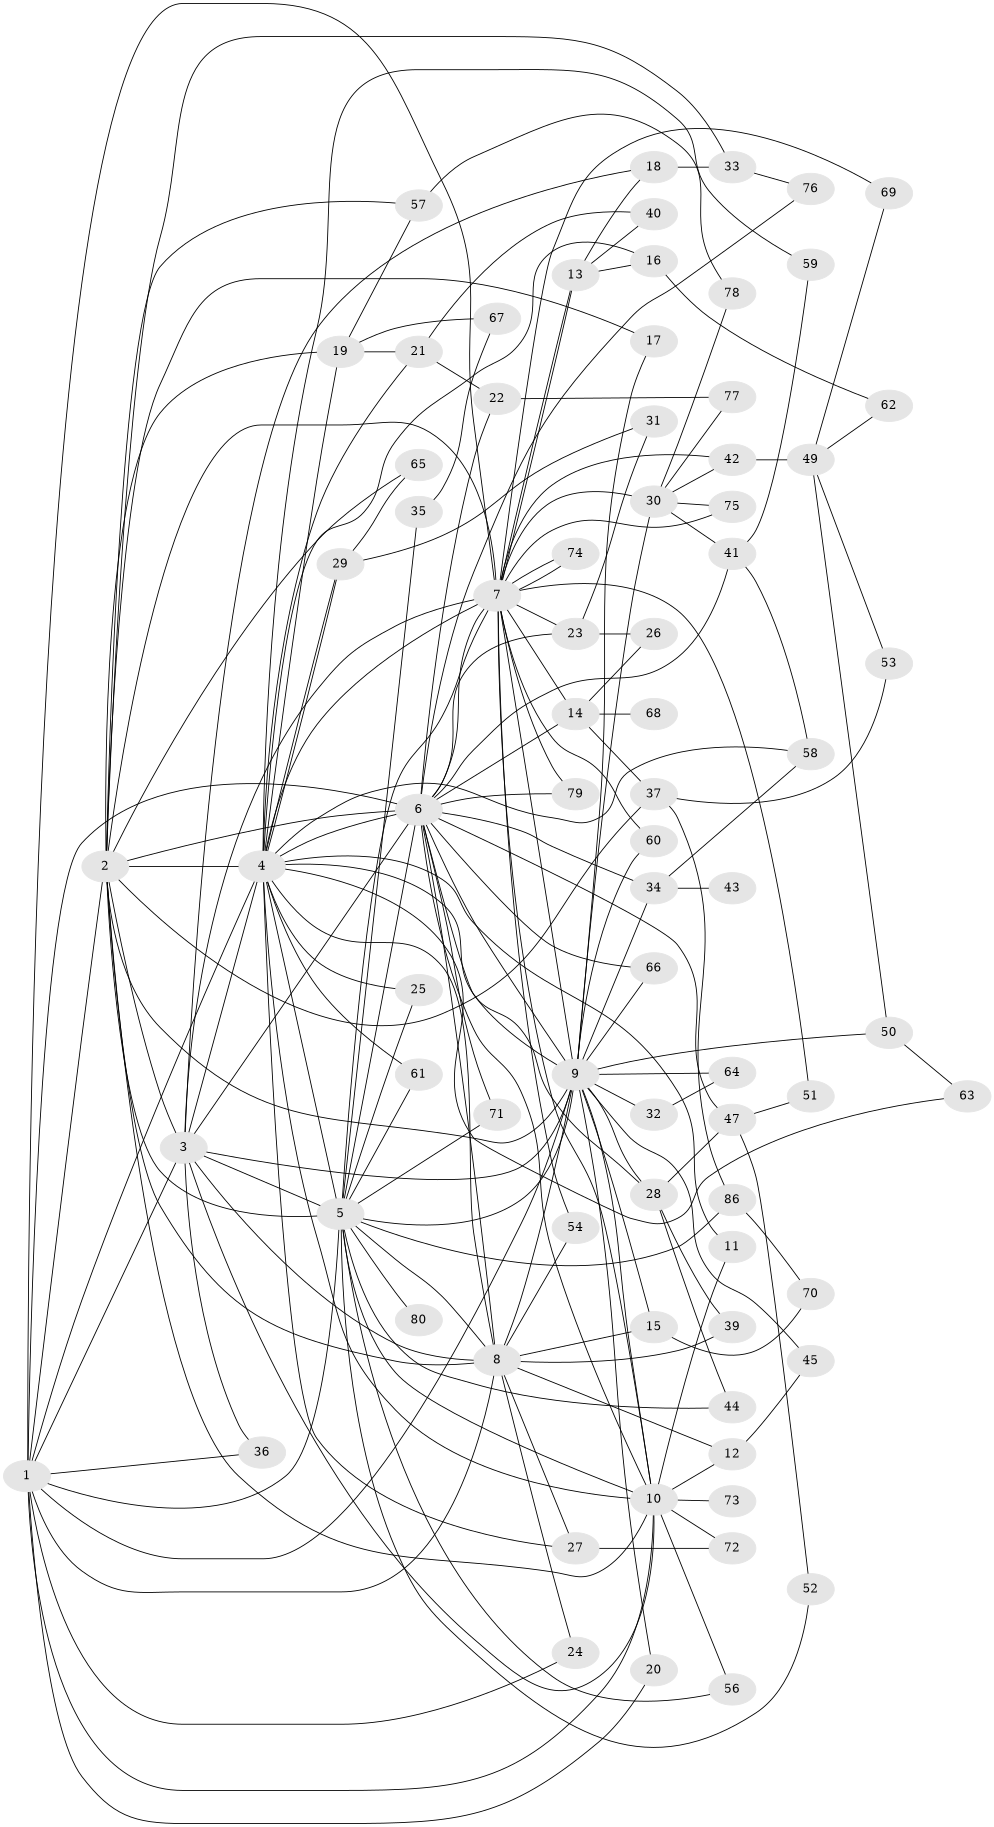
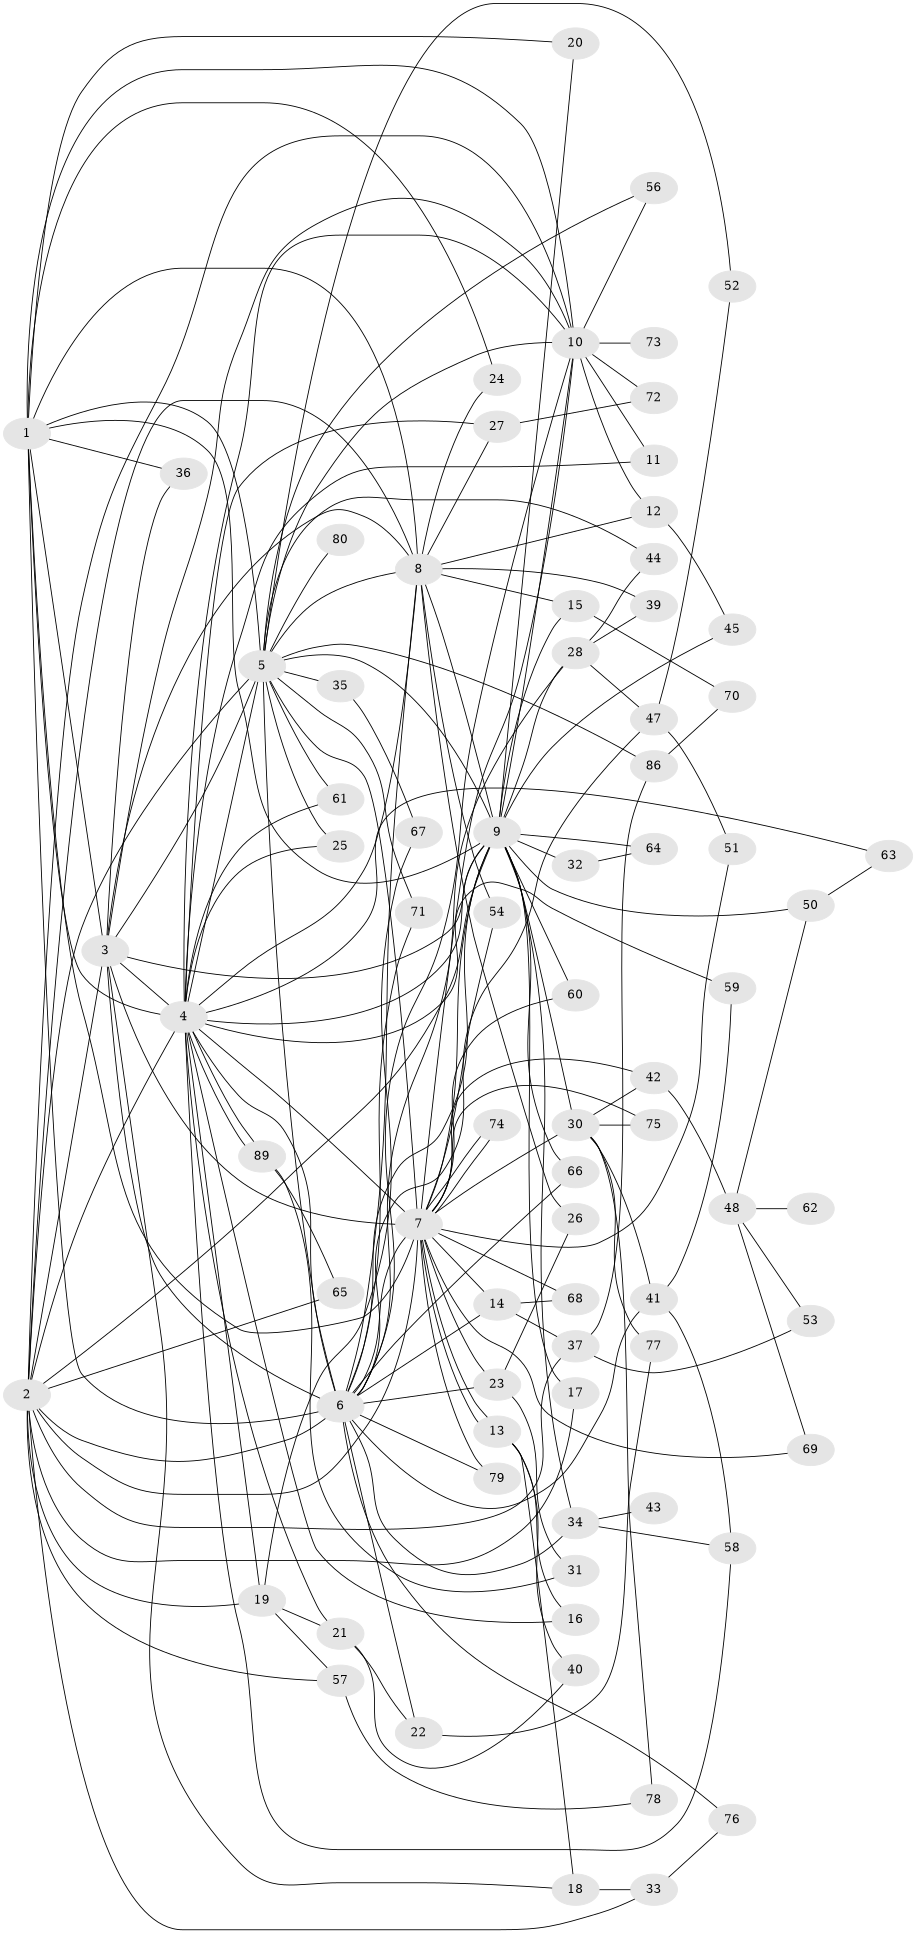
edge "16" -- "62": removed
node "49": label "49" -> "48"
node "29": label "29" -> "89"
edge "26" -- "14": now "26" -- "8"
edge "2" -- "1": removed
edge "7" -- "68": added
